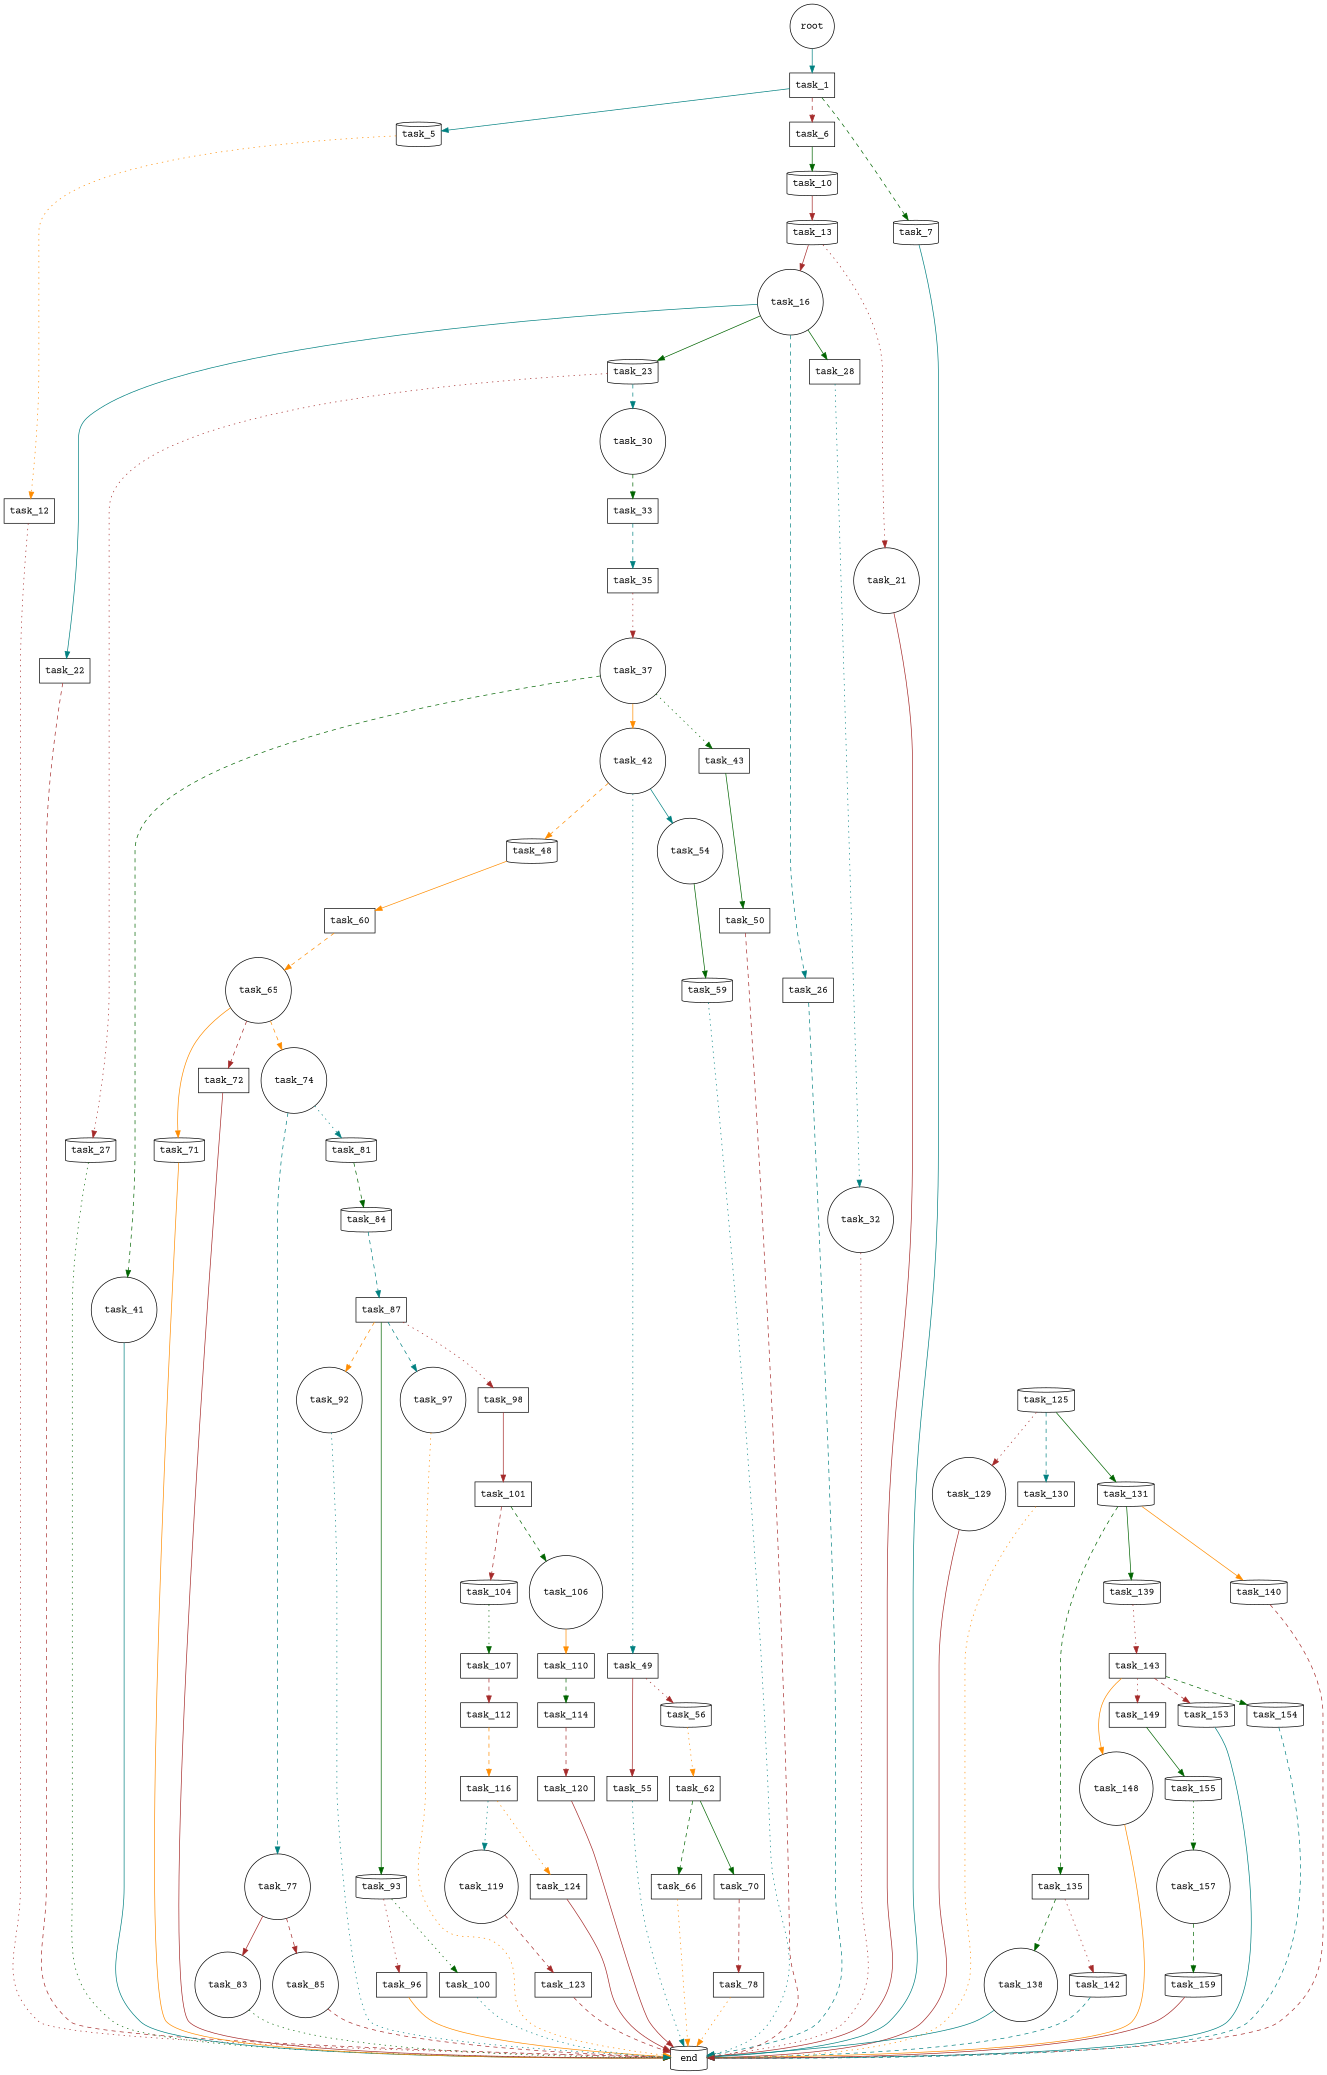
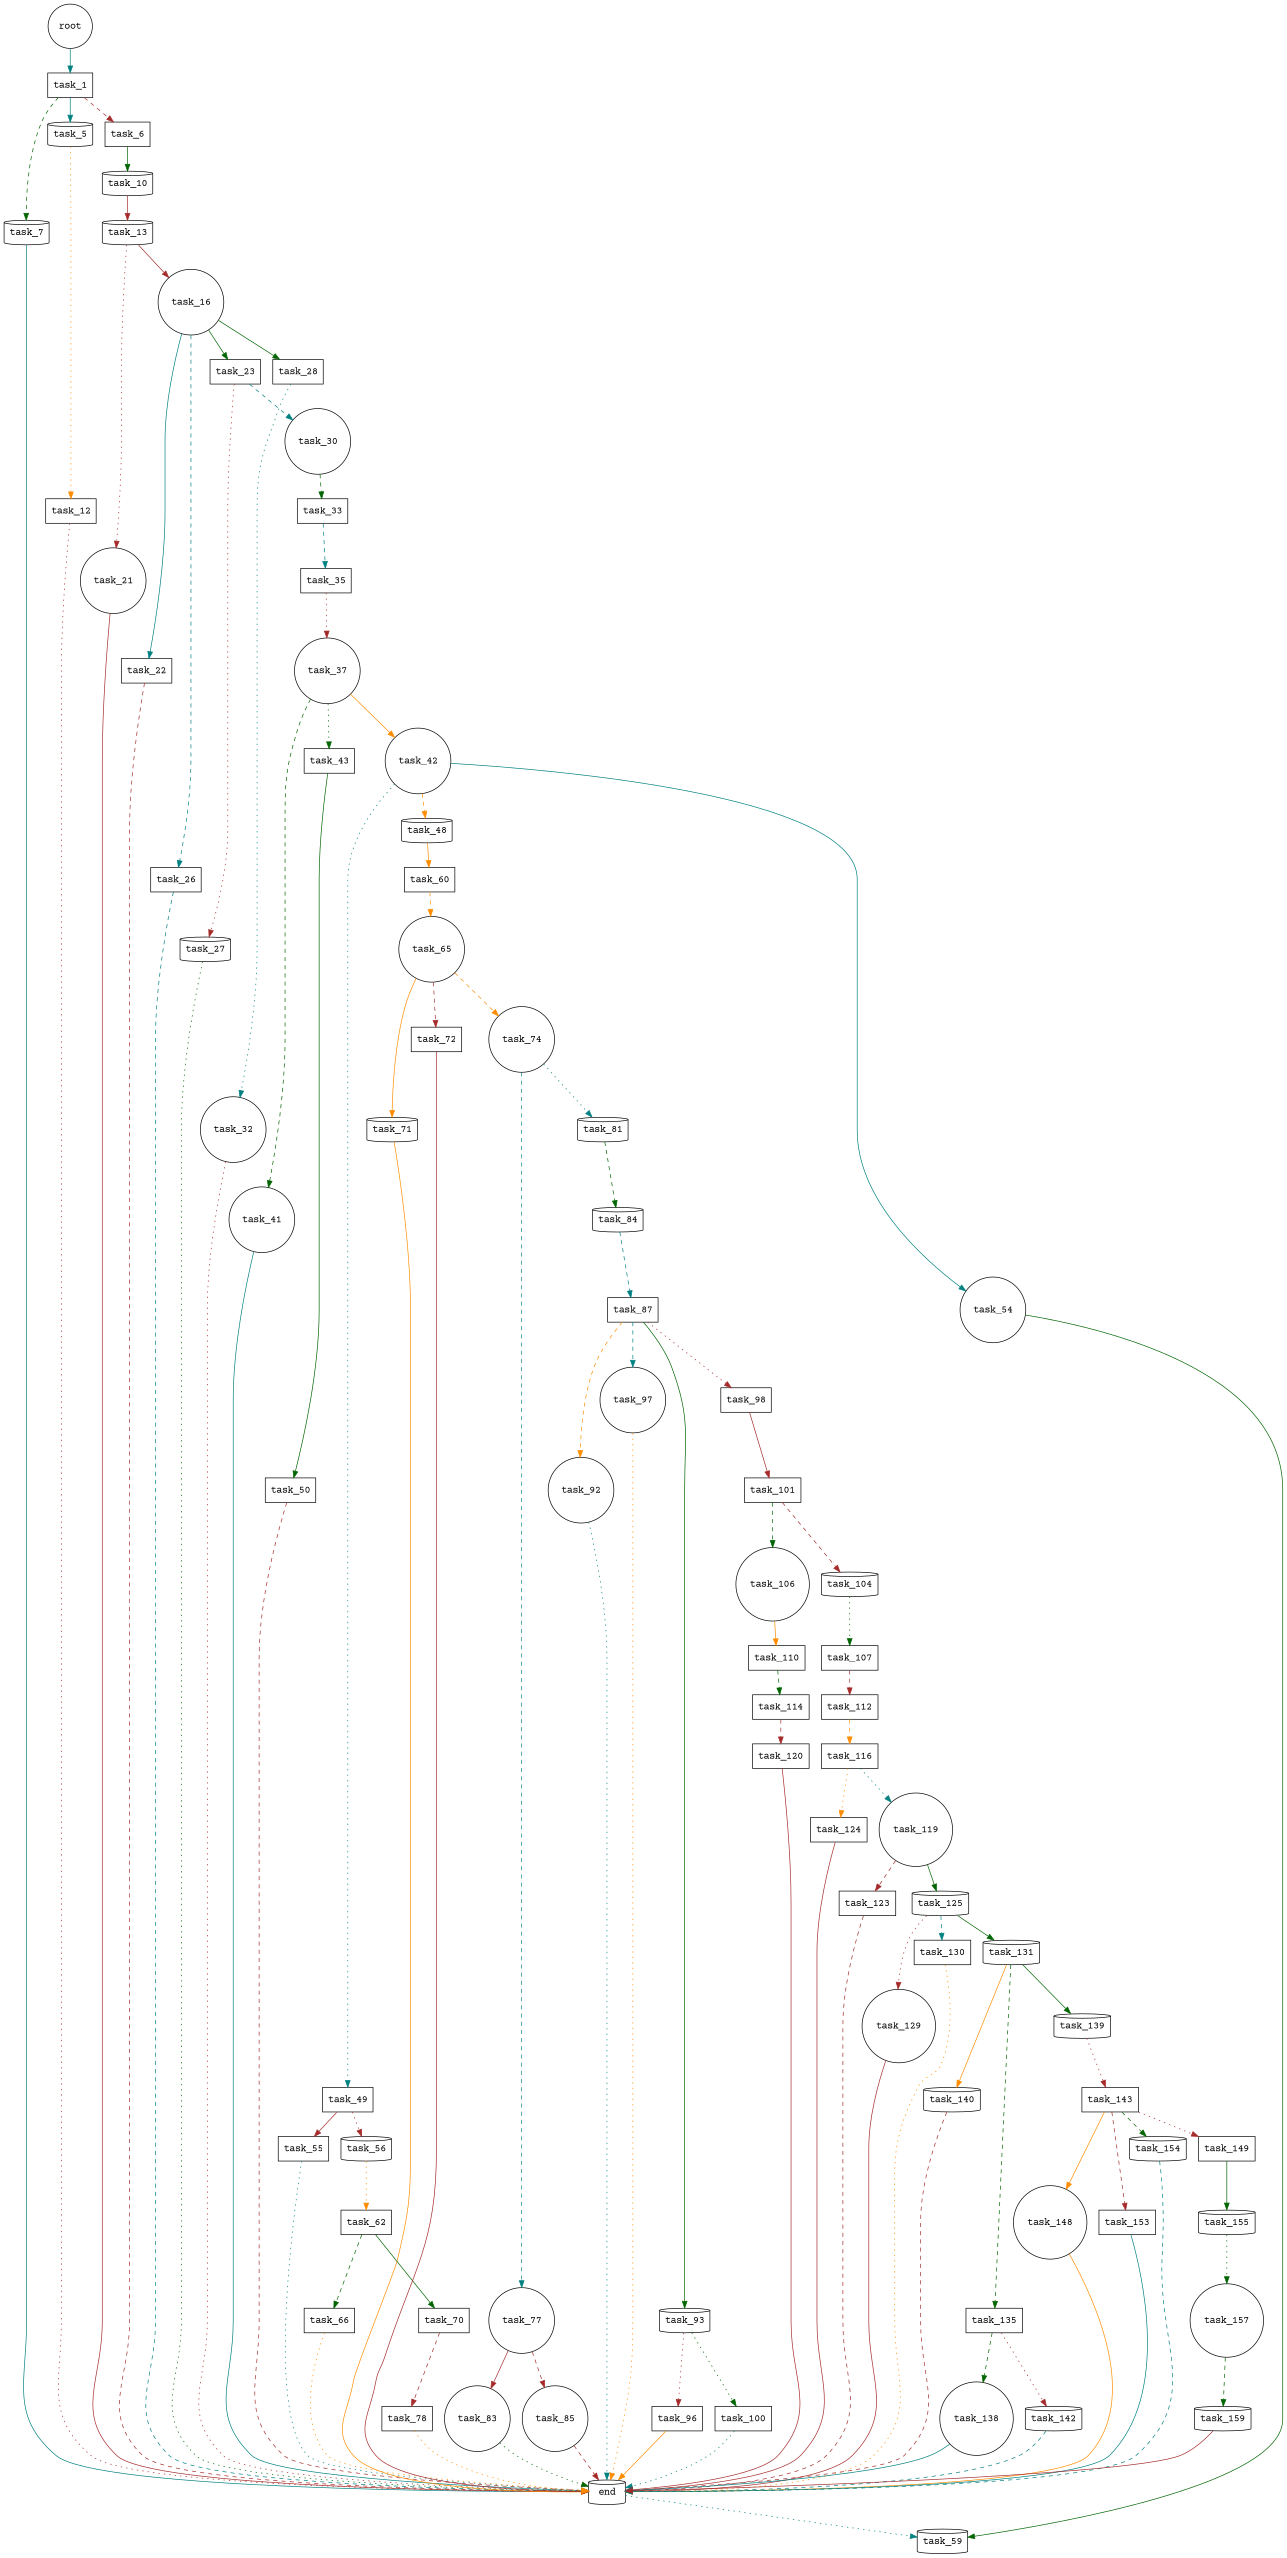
node "task_23": shape cylinder -> box
edge "task_59" -> "end": reversed
node "task_153": shape cylinder -> box
edge "task_119" -> "task_125": added
